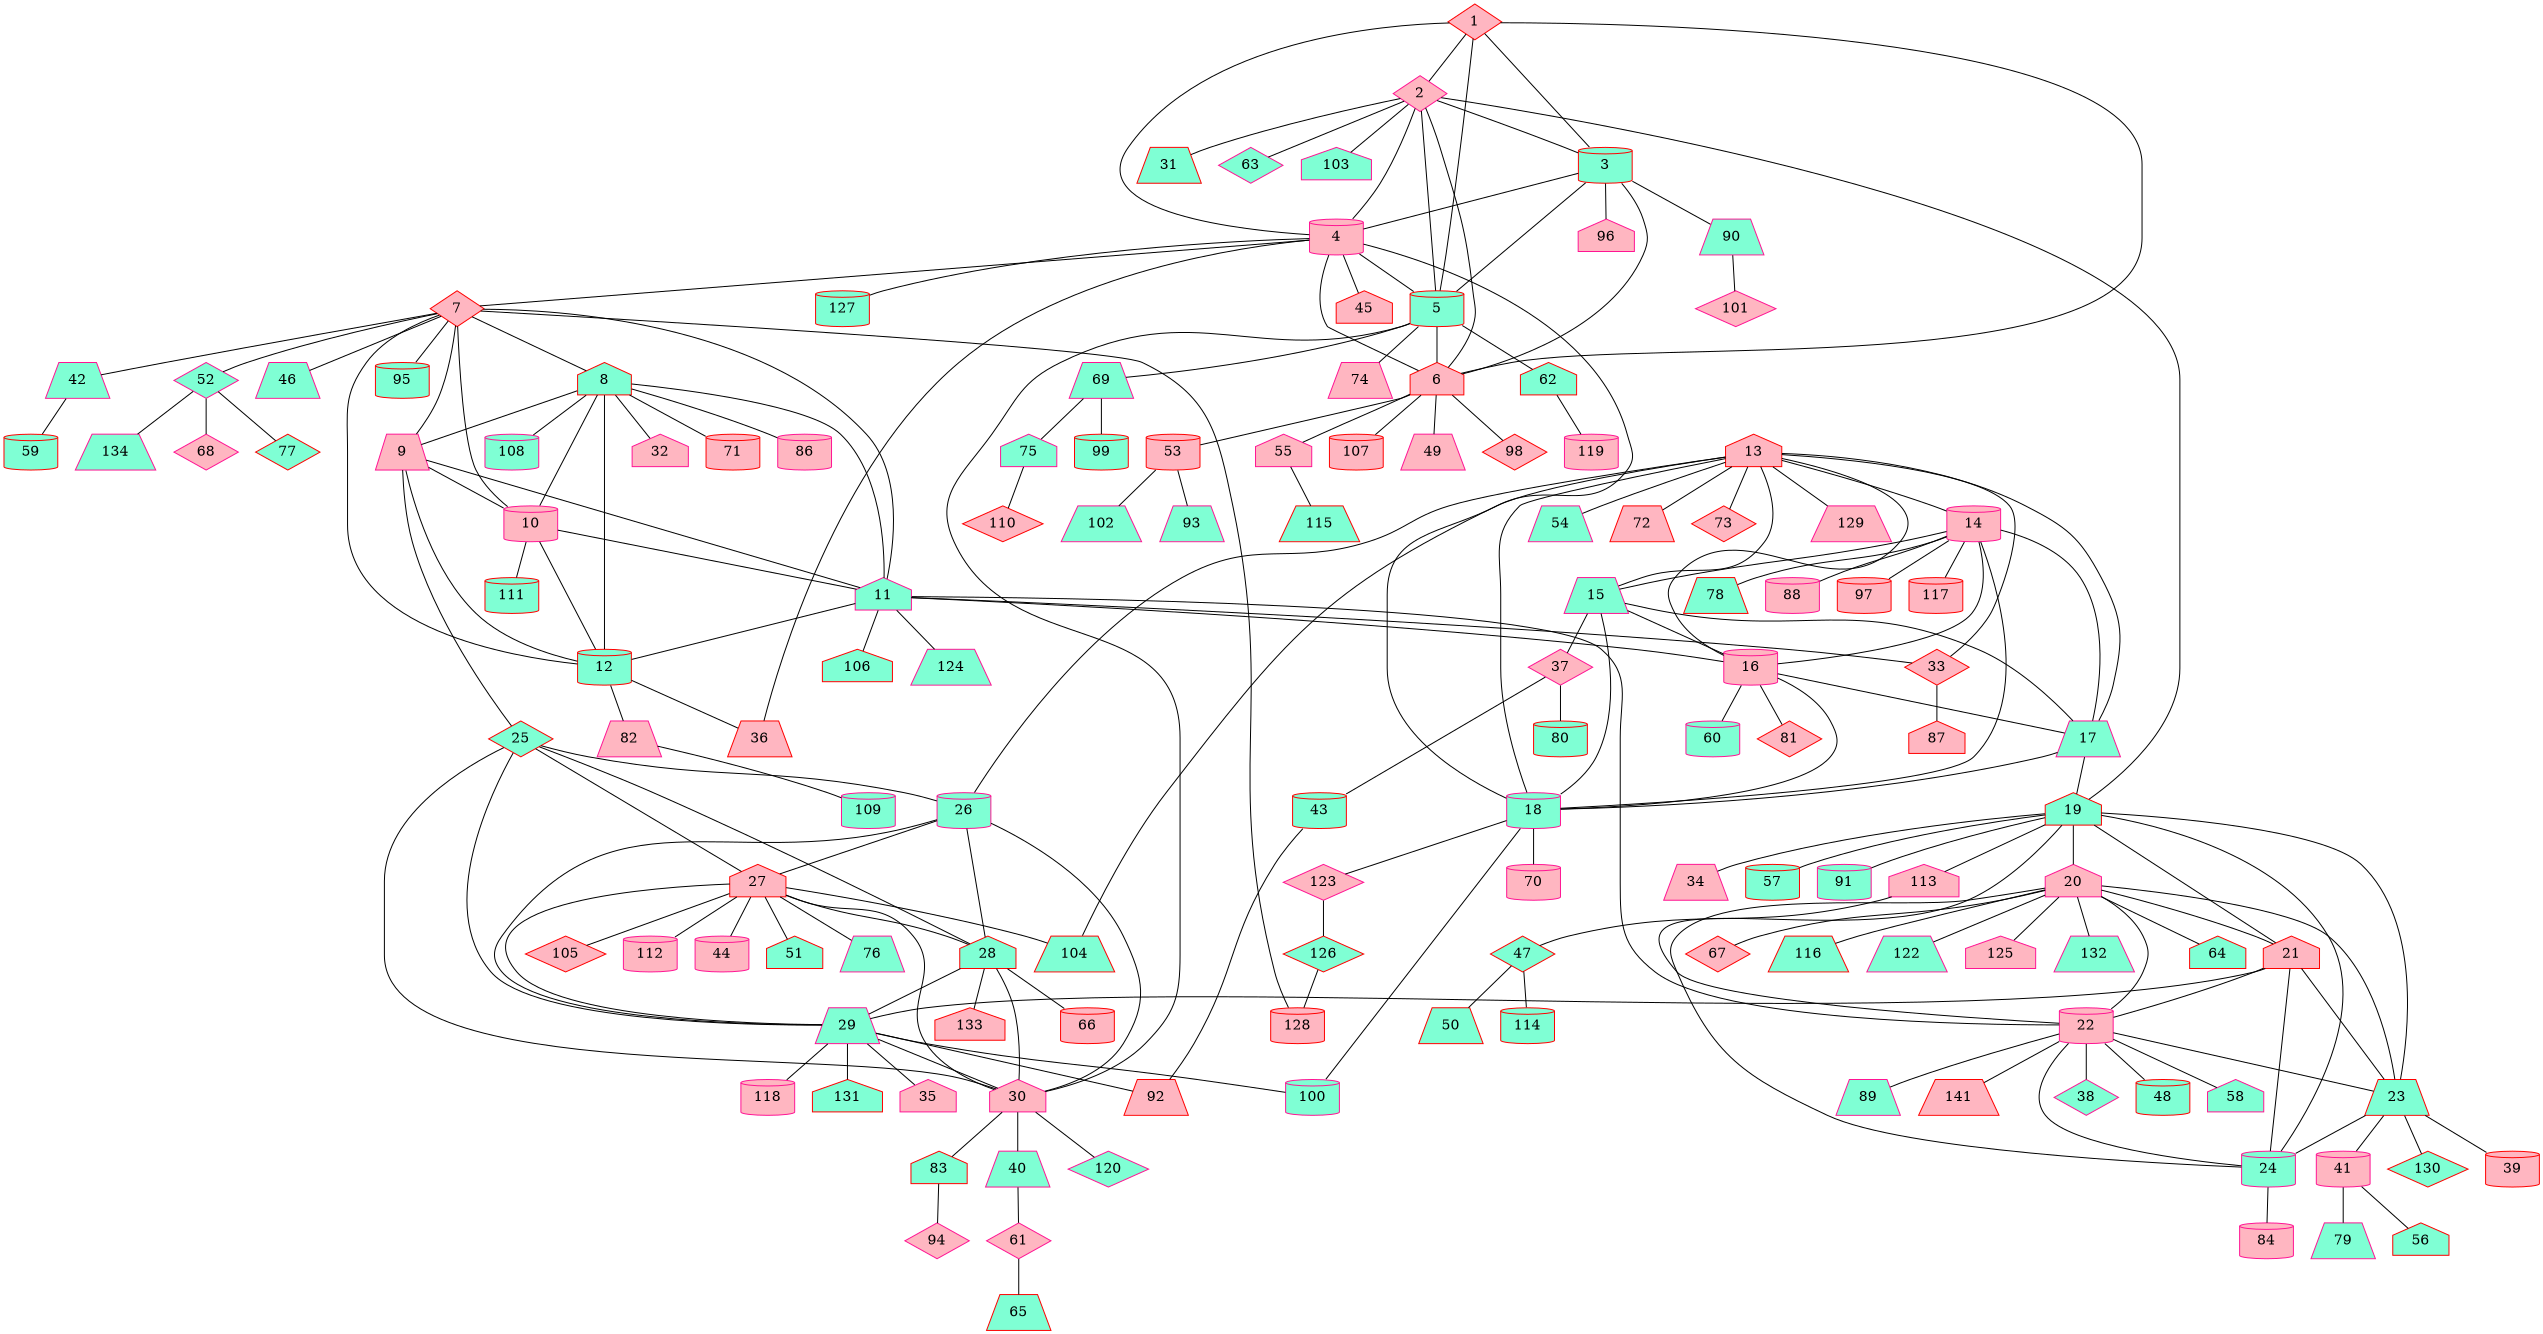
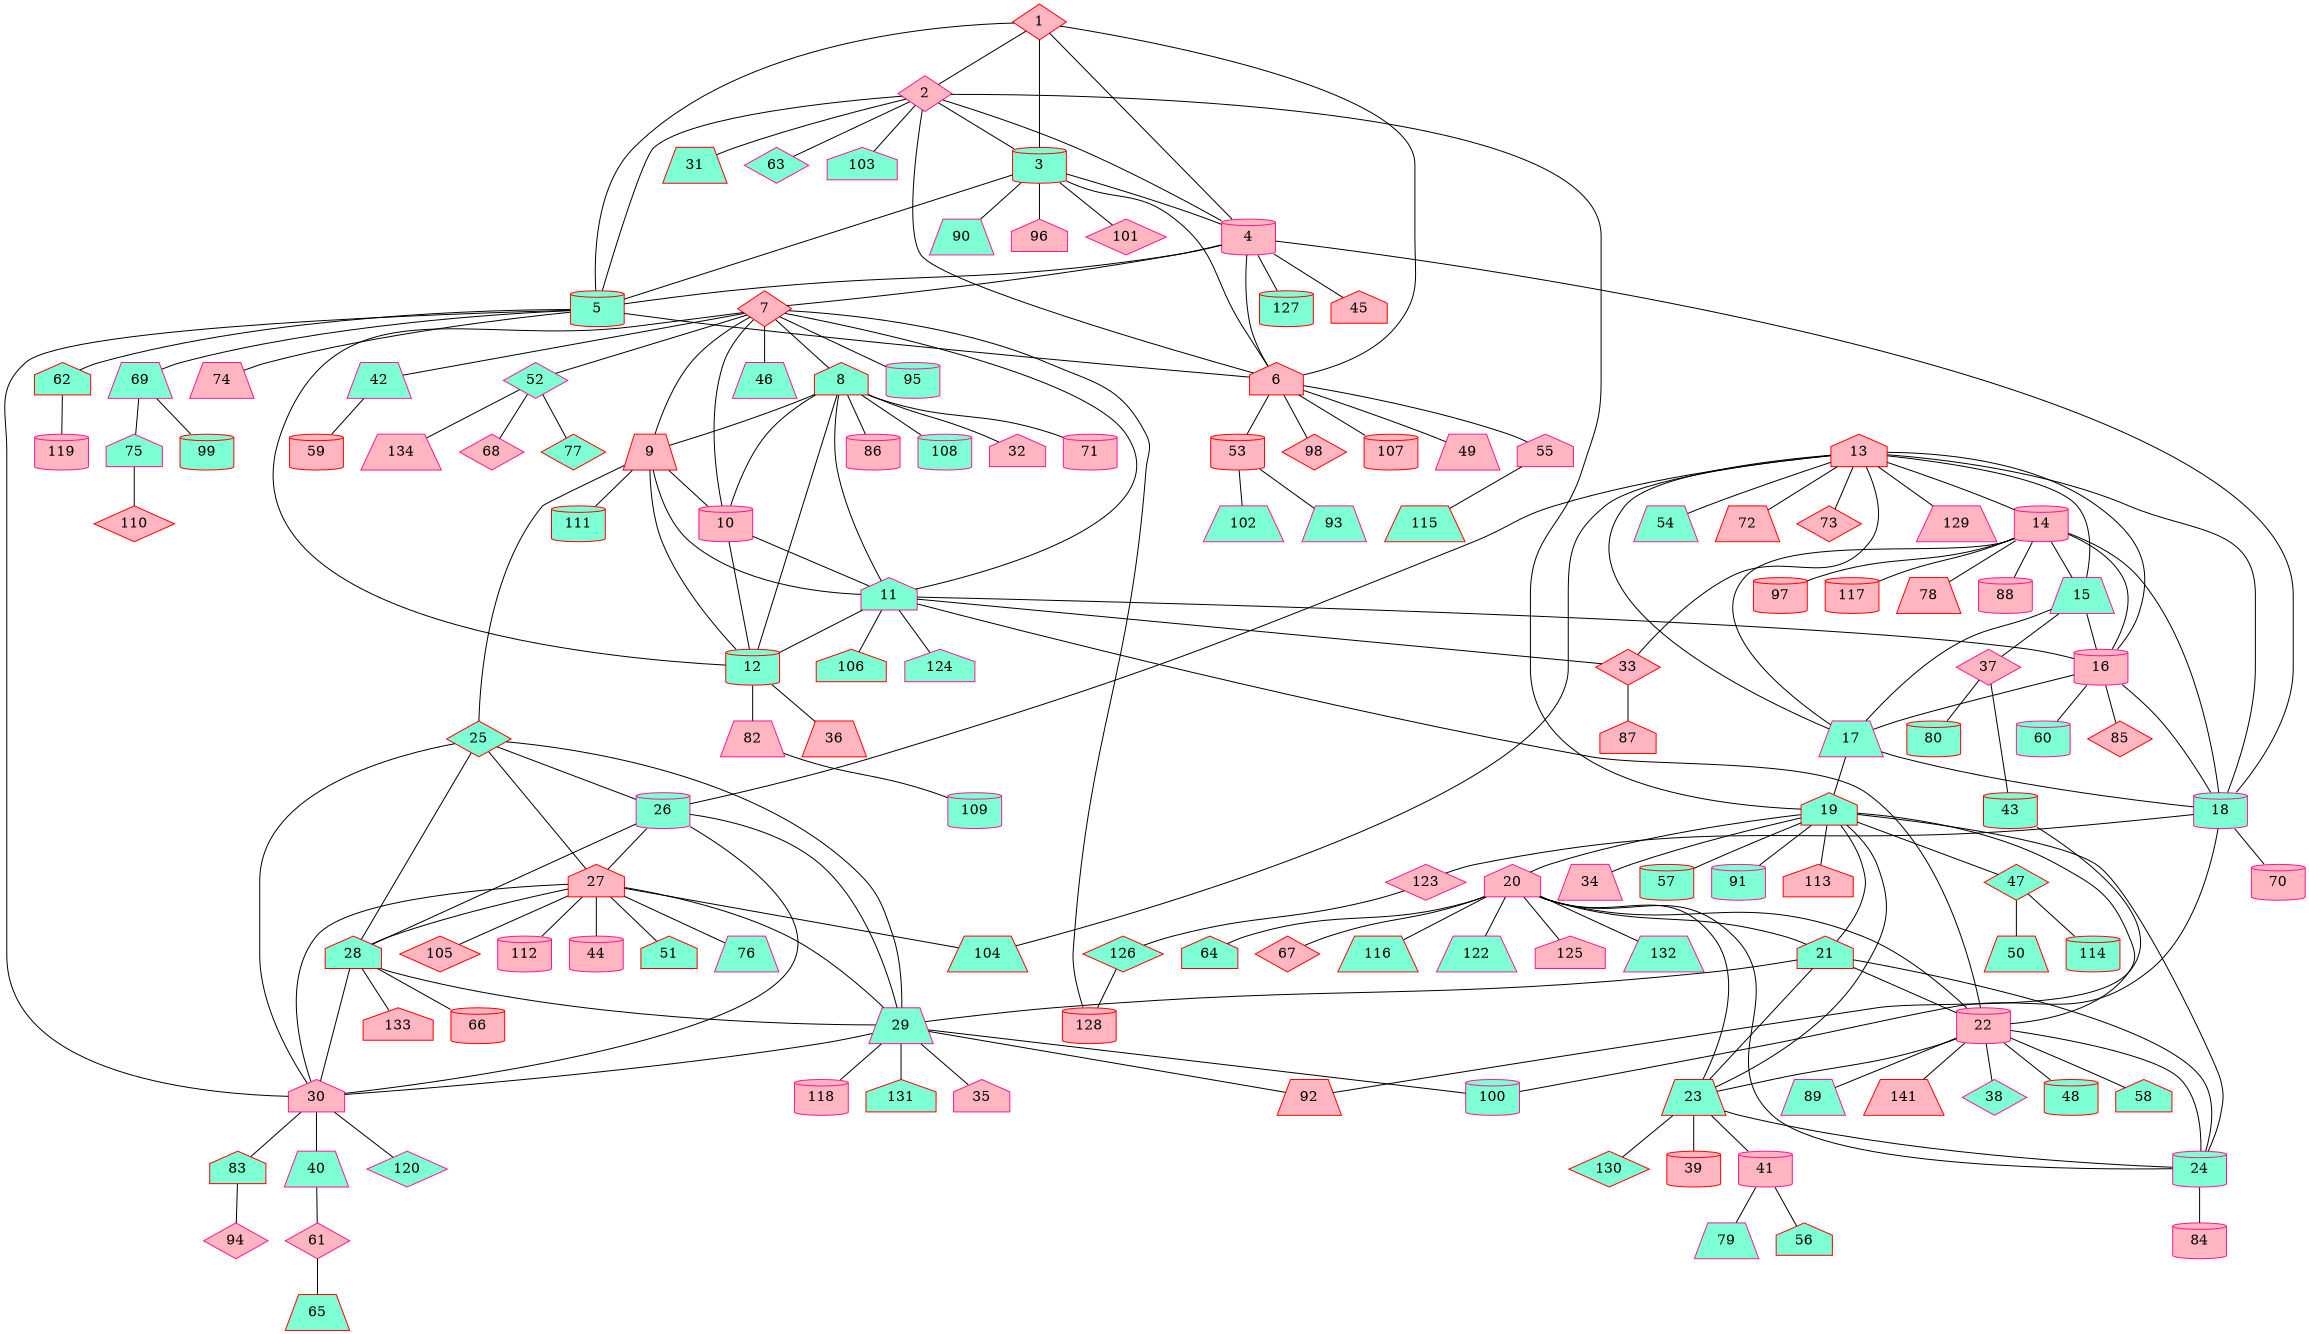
edge "90" -- "101": now "3" -- "101"
edge "4" -- "36": removed
node "95": color red -> deeppink
node "59": fillcolor aquamarine -> lightpink
node "134": fillcolor aquamarine -> lightpink
node "9": color deeppink -> red
node "71": color red -> deeppink
edge "10" -- "111": now "9" -- "111"
node "78": fillcolor aquamarine -> lightpink
node "124": shape trapezium -> house
edge "15" -- "18": removed
node "81": label "81" -> "85"
node "113": color deeppink -> red
edge "113" -- "47": now "19" -- "47"
node "21": fillcolor lightpink -> aquamarine
node "58": color deeppink -> red
